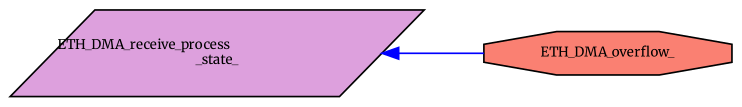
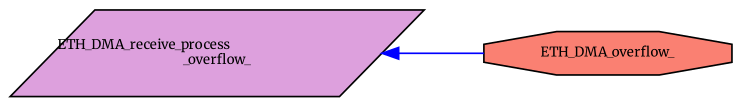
node "ETH_DMA_receive_process _state_": label "ETH_DMA_receive_process _state_" -> "ETH_DMA_receive_process _overflow_"
